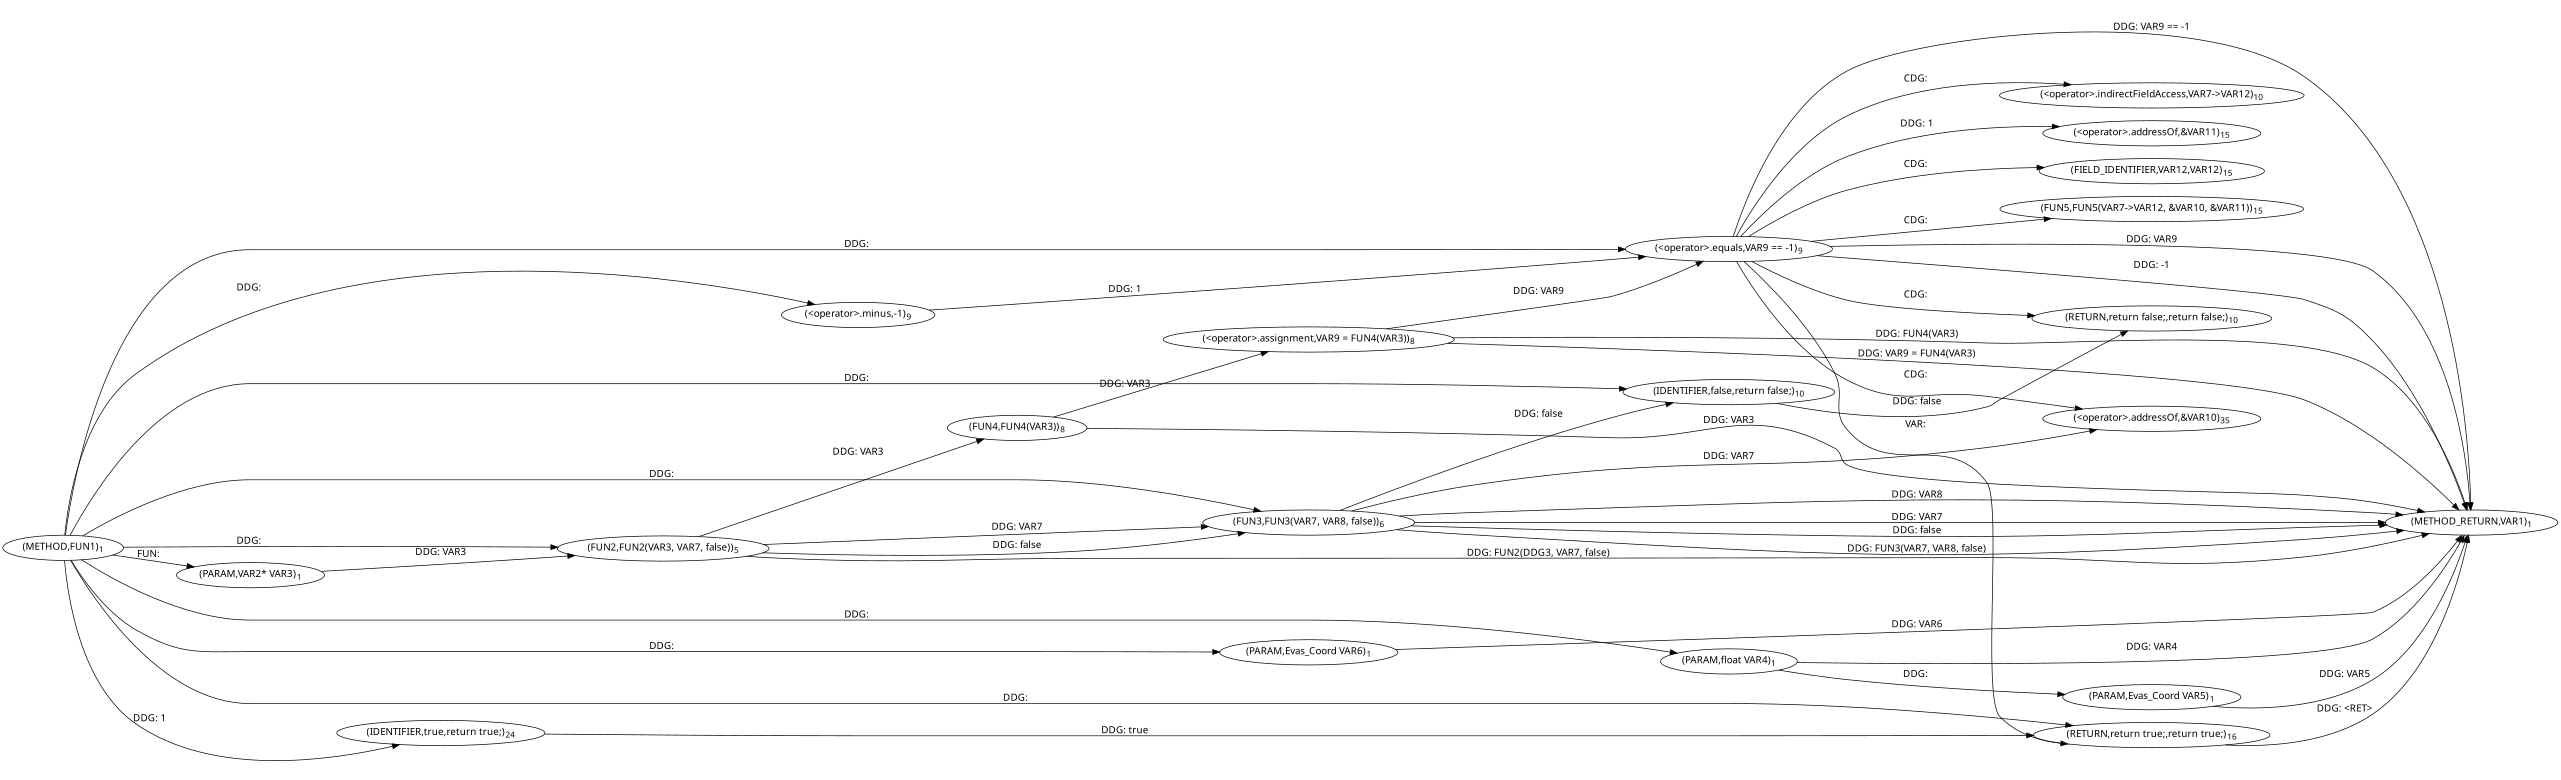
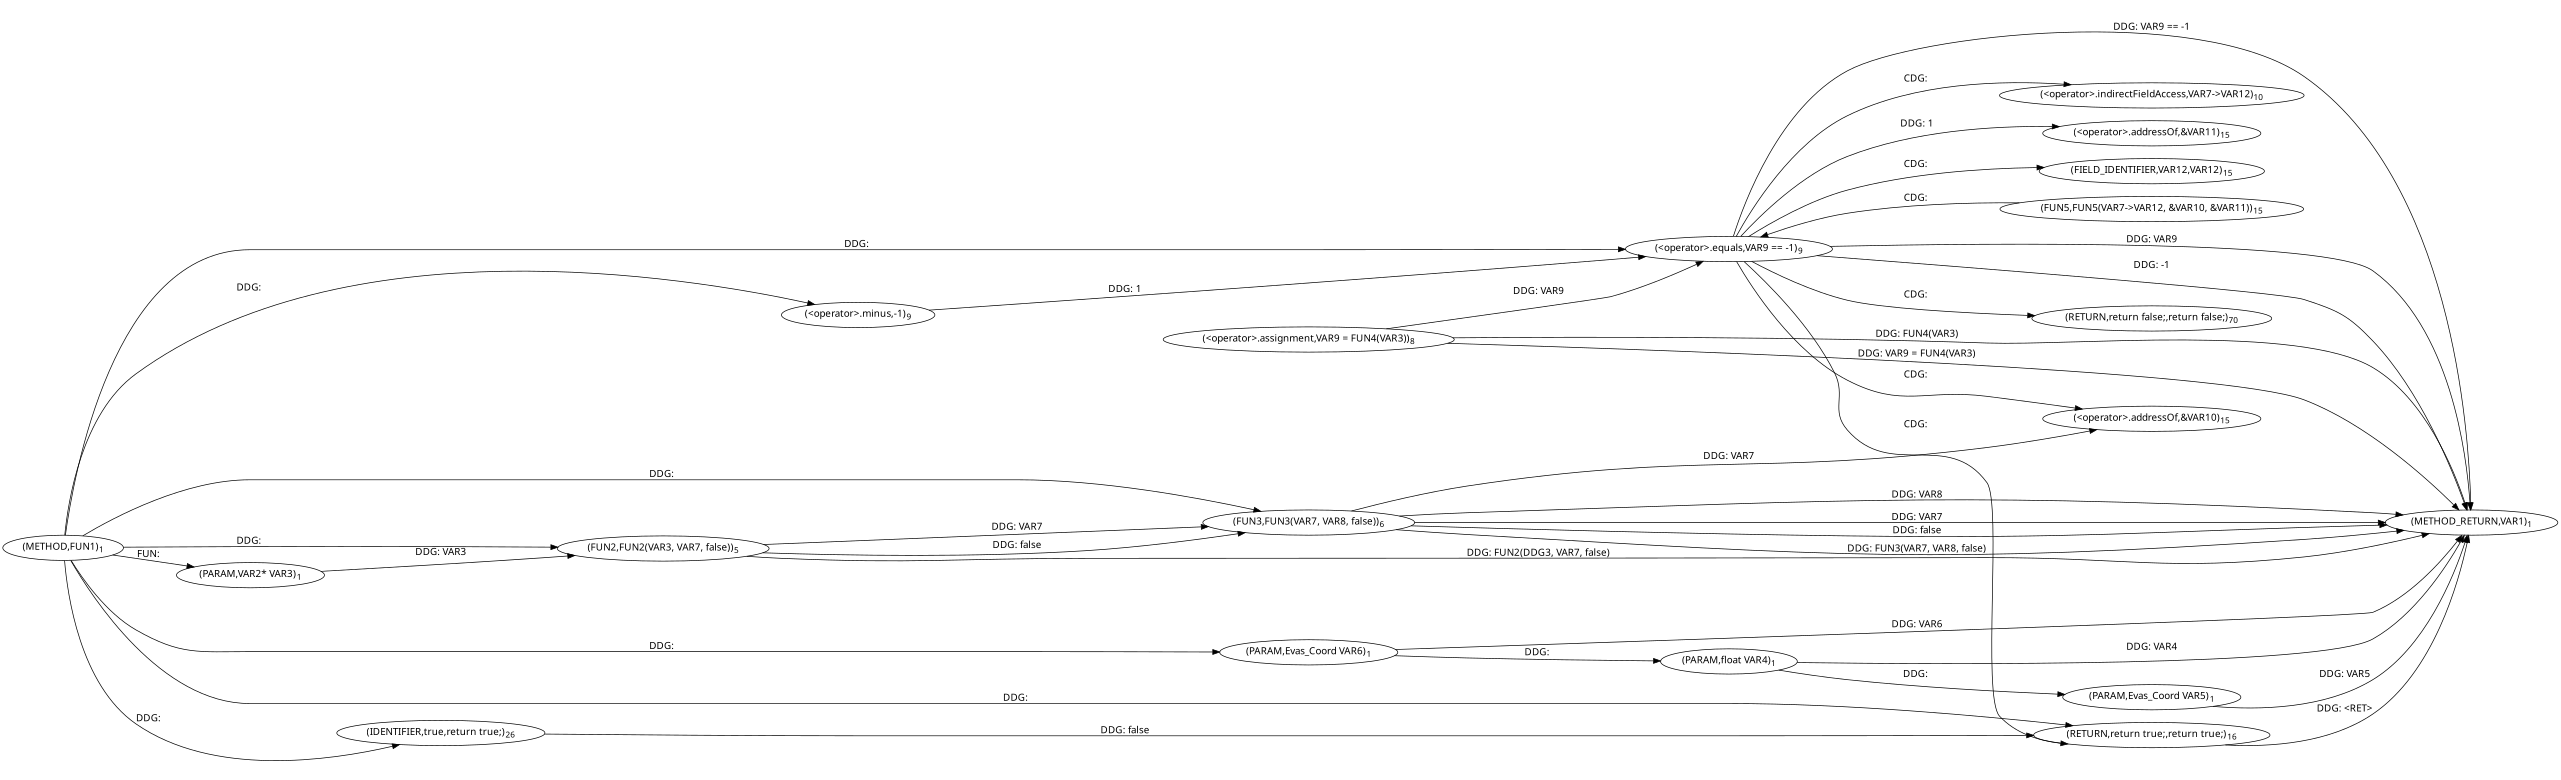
edge "(<operator>.equals,VAR9 == -1)" -> "(FUN5,FUN5(VAR7->VAR12, &VAR10, &VAR11))": reversed
node "(RETURN,return false;,return false;)": text "10" -> "70"
node "(IDENTIFIER,false,return false;)": removed
node "(<operator>.addressOf,&VAR10)": text "35" -> "15"
edge "(<operator>.equals,VAR9 == -1)" -> "(RETURN,return true;,return true;)": label "VAR: " -> "CDG: "
node "(FUN4,FUN4(VAR3))": removed
edge "(METHOD,FUN1)" -> "(PARAM,float VAR4)": now "(PARAM,Evas_Coord VAR6)" -> "(PARAM,float VAR4)"
edge "(METHOD,FUN1)" -> "(IDENTIFIER,true,return true;)": label "DDG: 1" -> "DDG: "
edge "(IDENTIFIER,true,return true;)" -> "(RETURN,return true;,return true;)": label "DDG: true" -> "DDG: false"
node "(IDENTIFIER,true,return true;)": text "24" -> "26"
